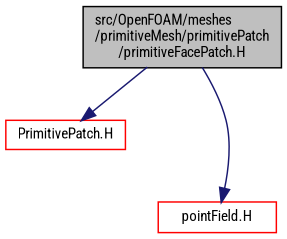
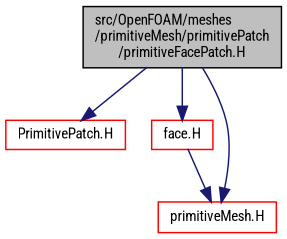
node "face.H": added
node "pointField.H": label "pointField.H" -> "primitiveMesh.H"
